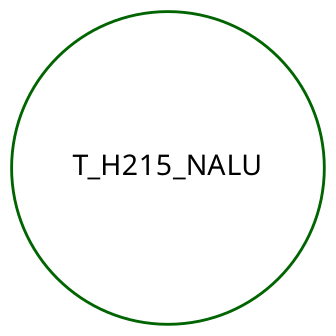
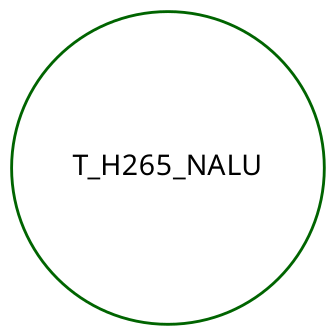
node "T_H215_NALU": label "T_H215_NALU" -> "T_H265_NALU"
